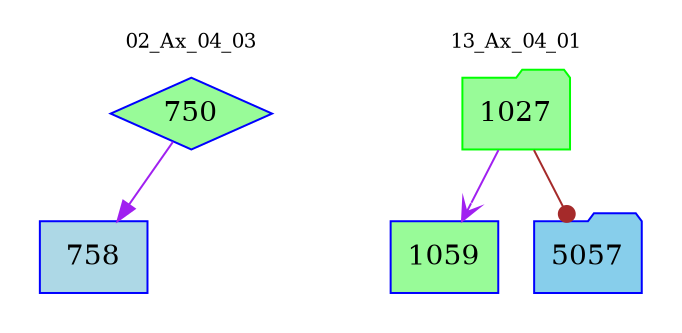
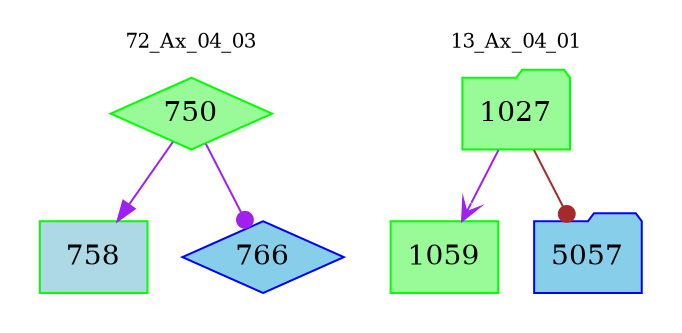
cluster "02_Ax_04_03": label "02_Ax_04_03" -> "72_Ax_04_03"
node "750": color blue -> green
node "758": color blue -> green
node "766": added
node "1059": color blue -> green
